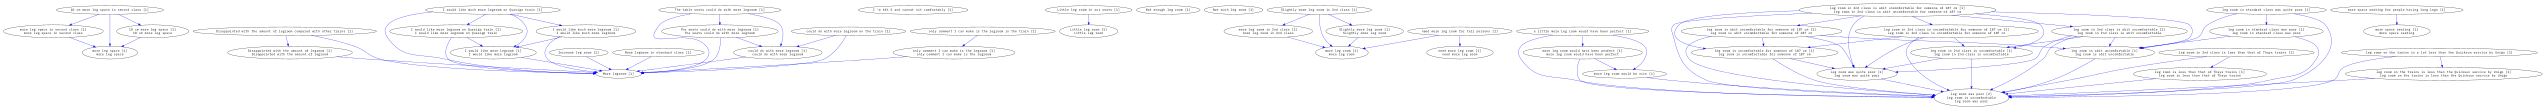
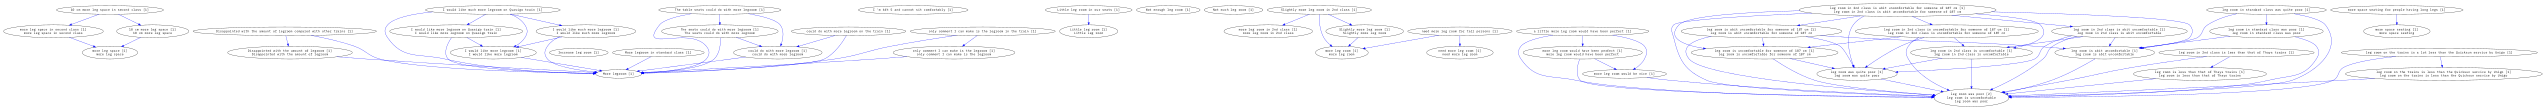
edge "10 cm more leg space in second class [1]" -> "more leg space [1] more leg space": removed
edge "more leg room in 2nd class [1] more leg room in 2nd class" -> "more leg room [1] more leg room": removed
edge "Increase leg room [1]" -> "More legroom [1]": now "only comment I can make is the legroom in the train [1]" -> "More legroom [1]"
